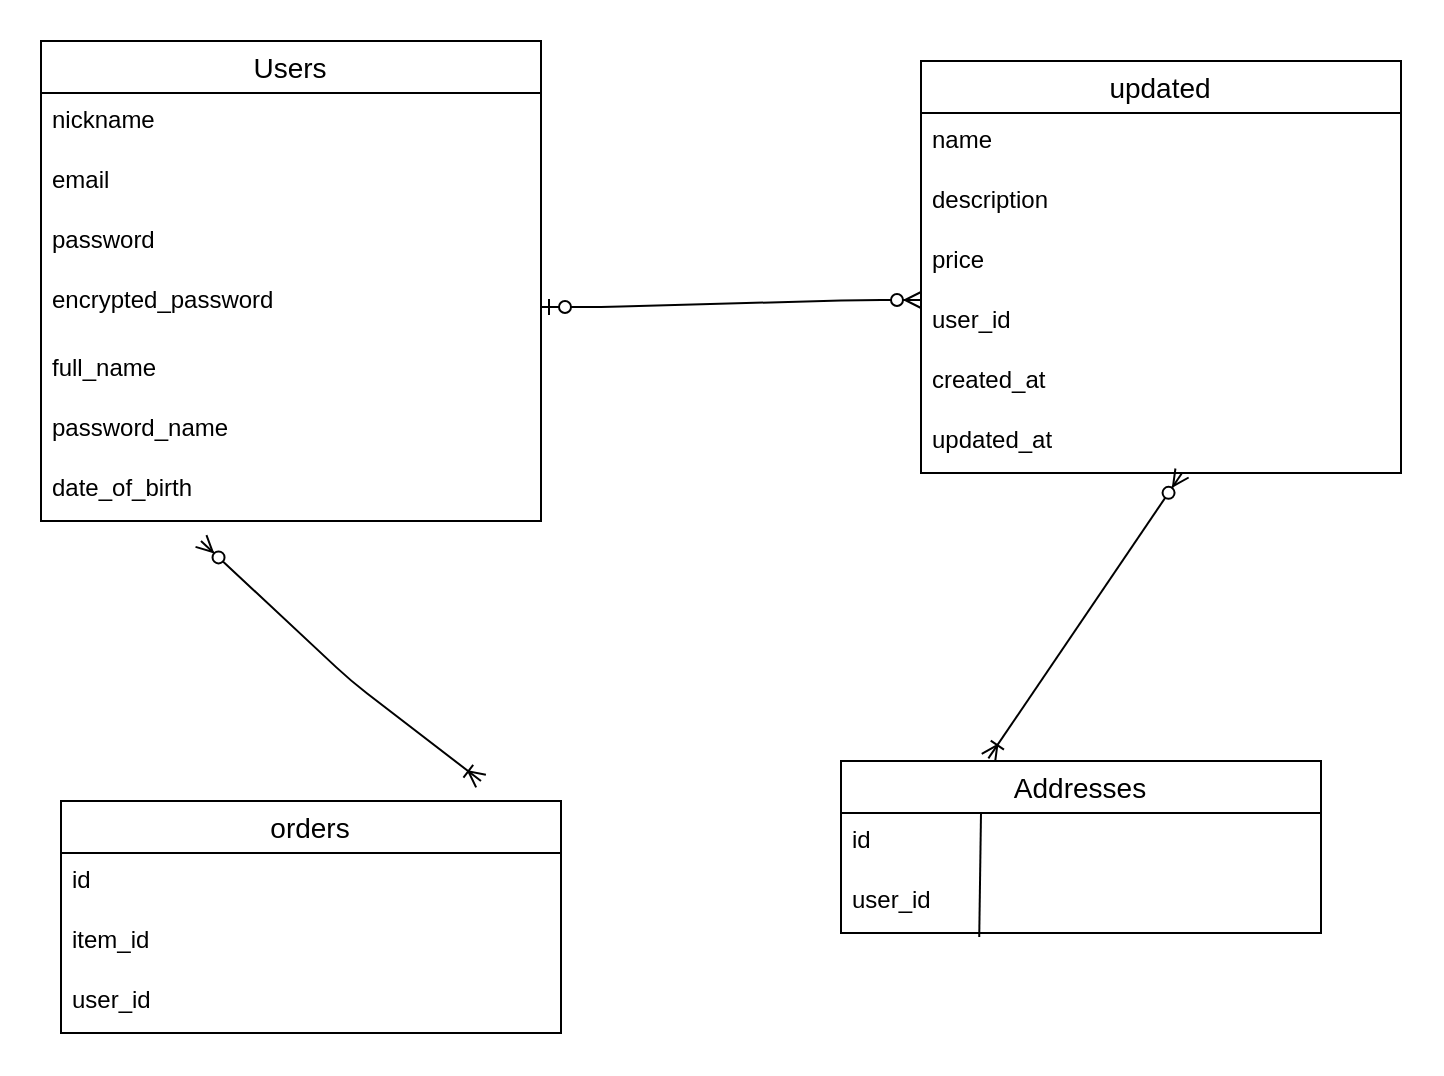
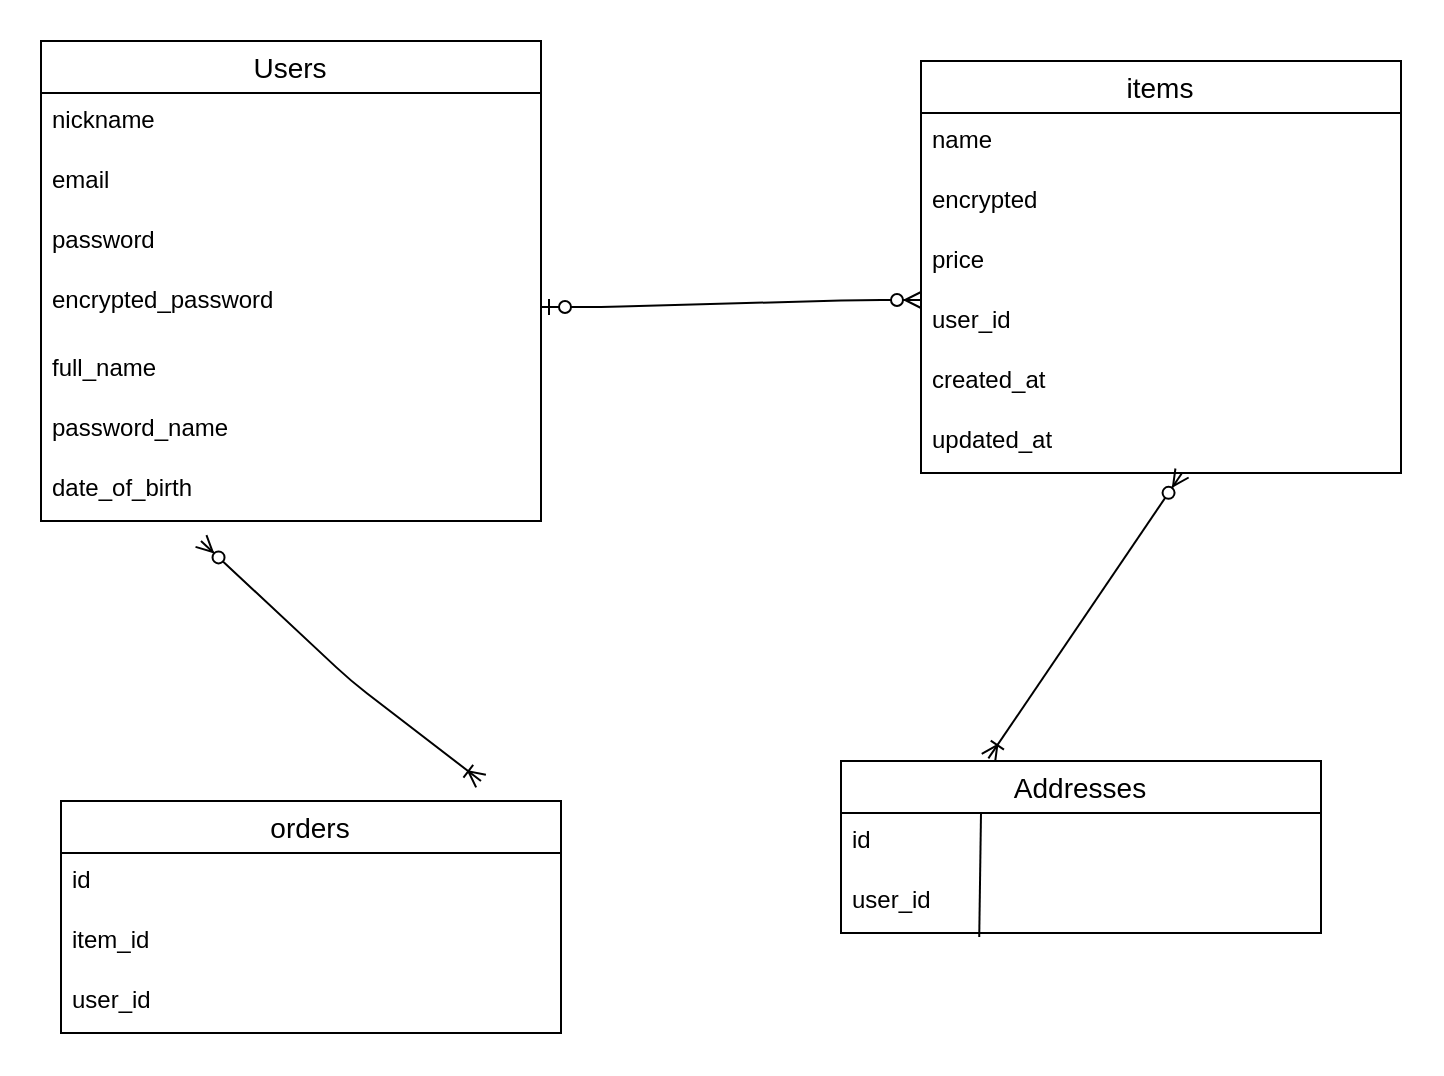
node "updated": label "updated" -> "items"
node "description": label "description" -> "encrypted"
